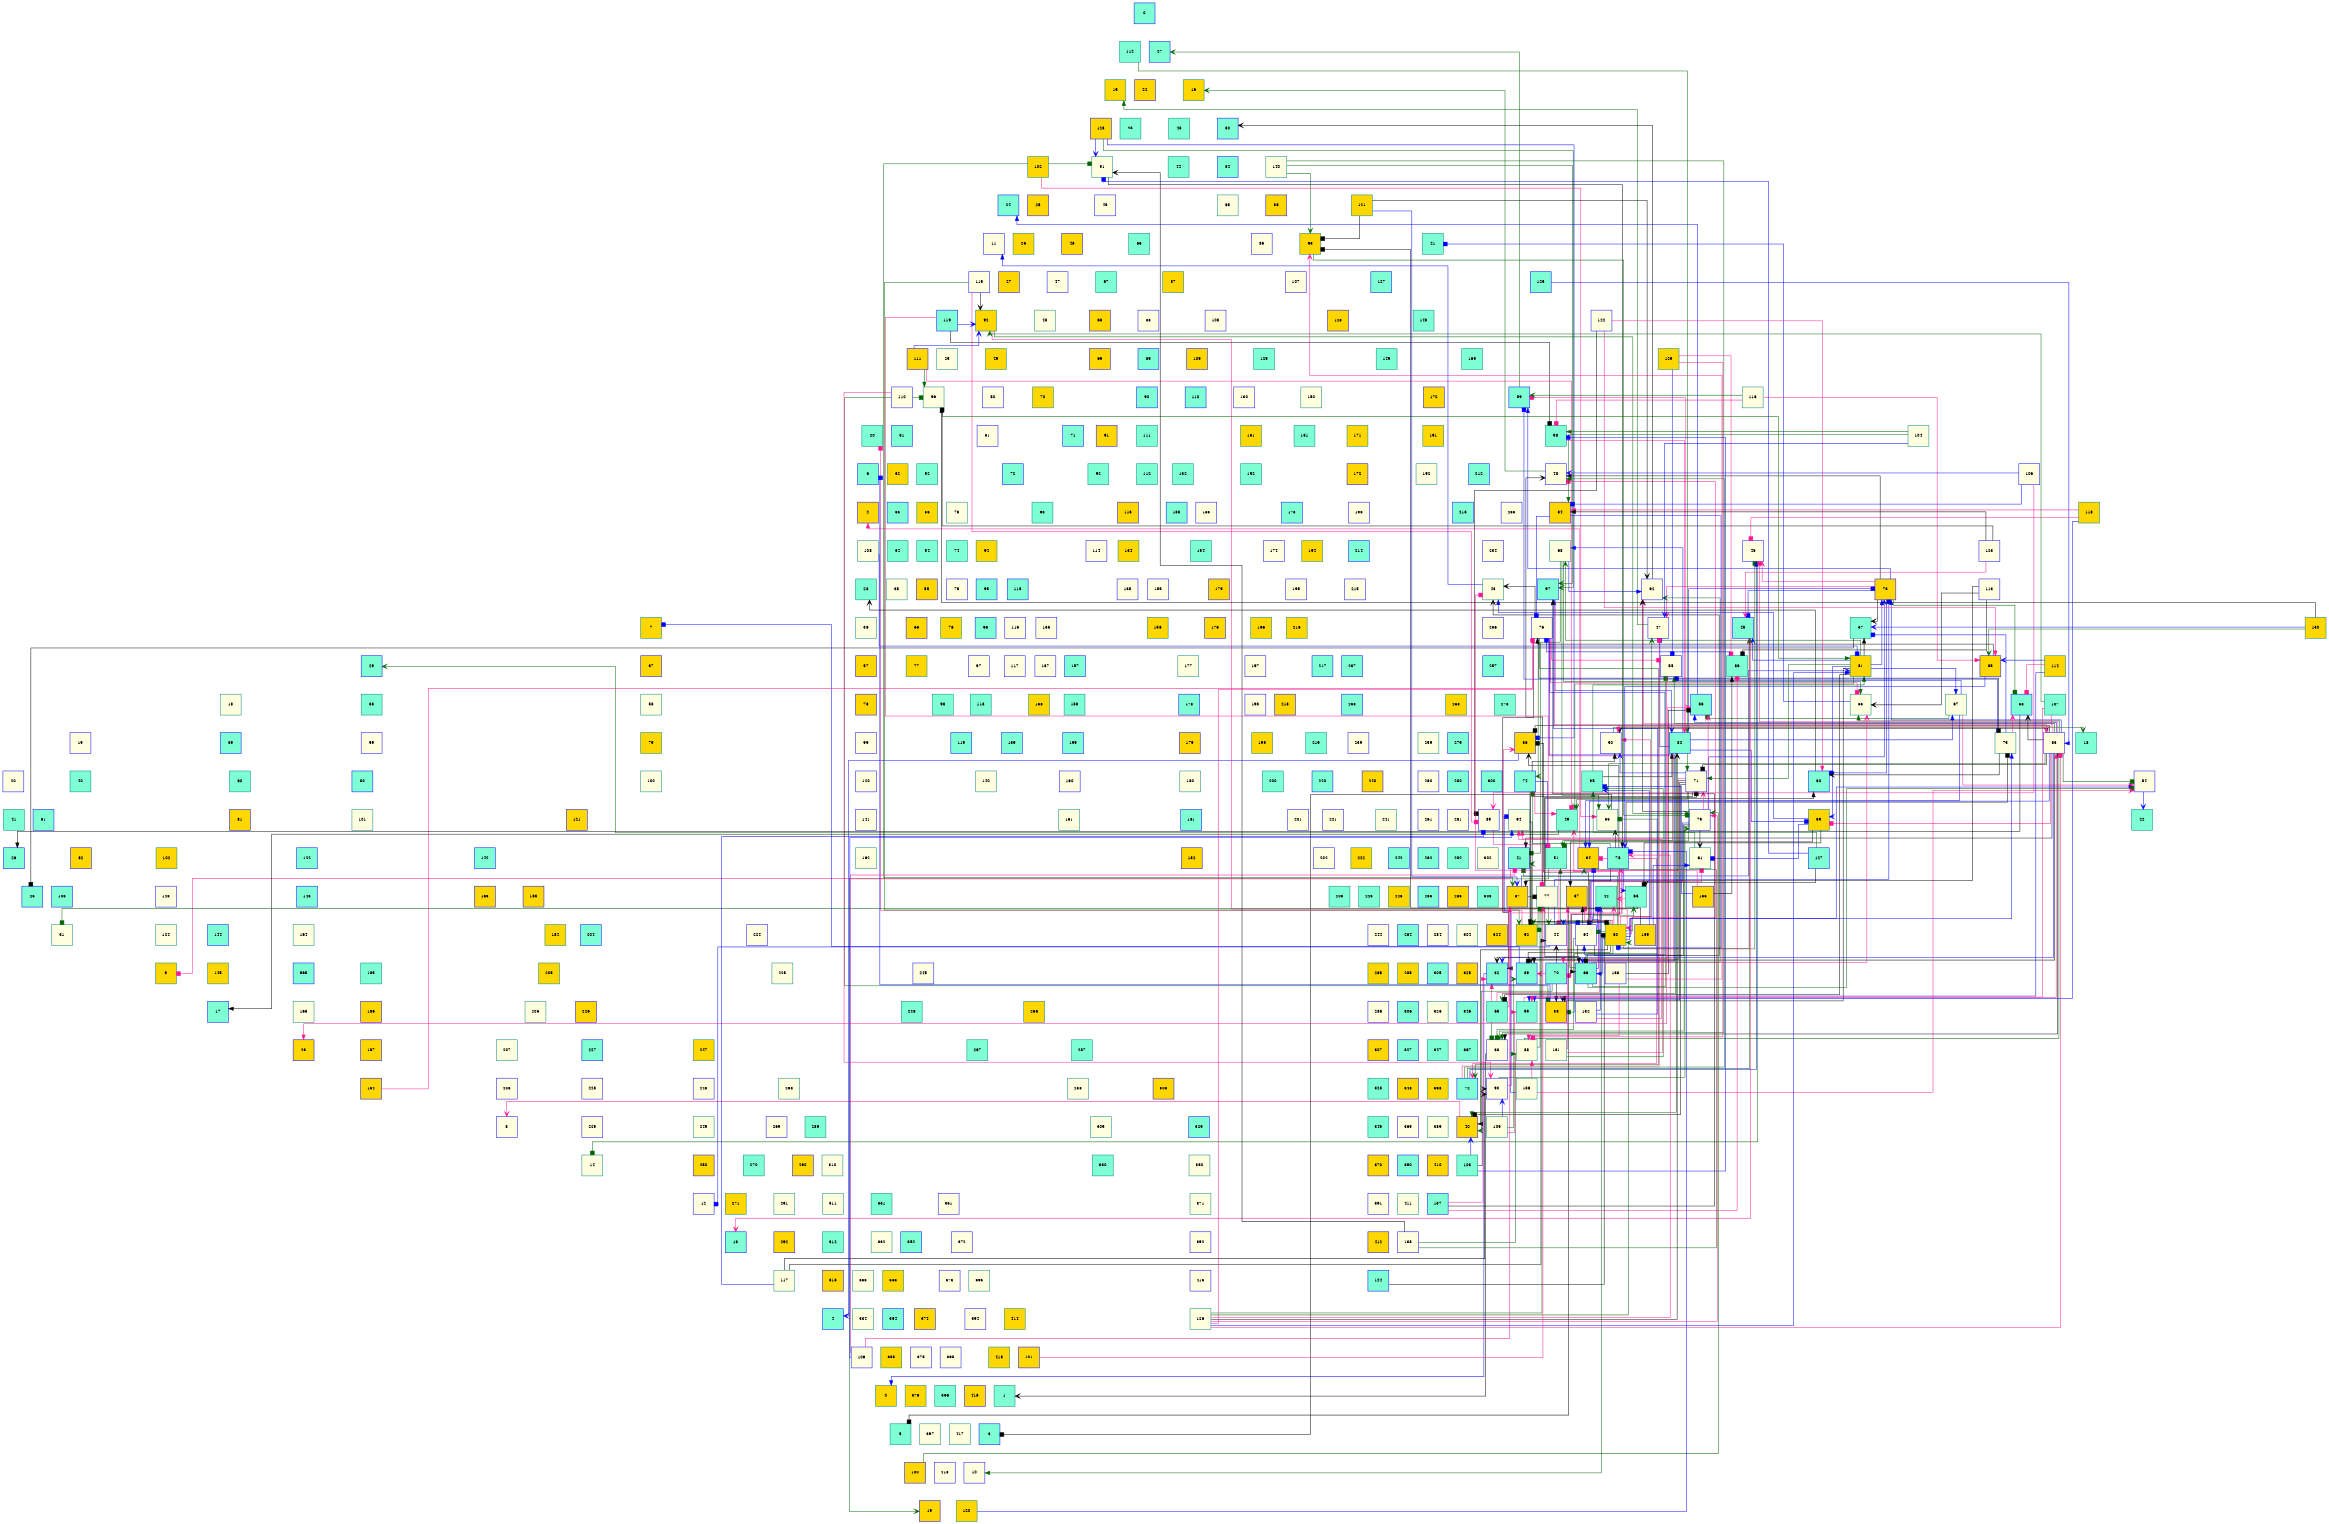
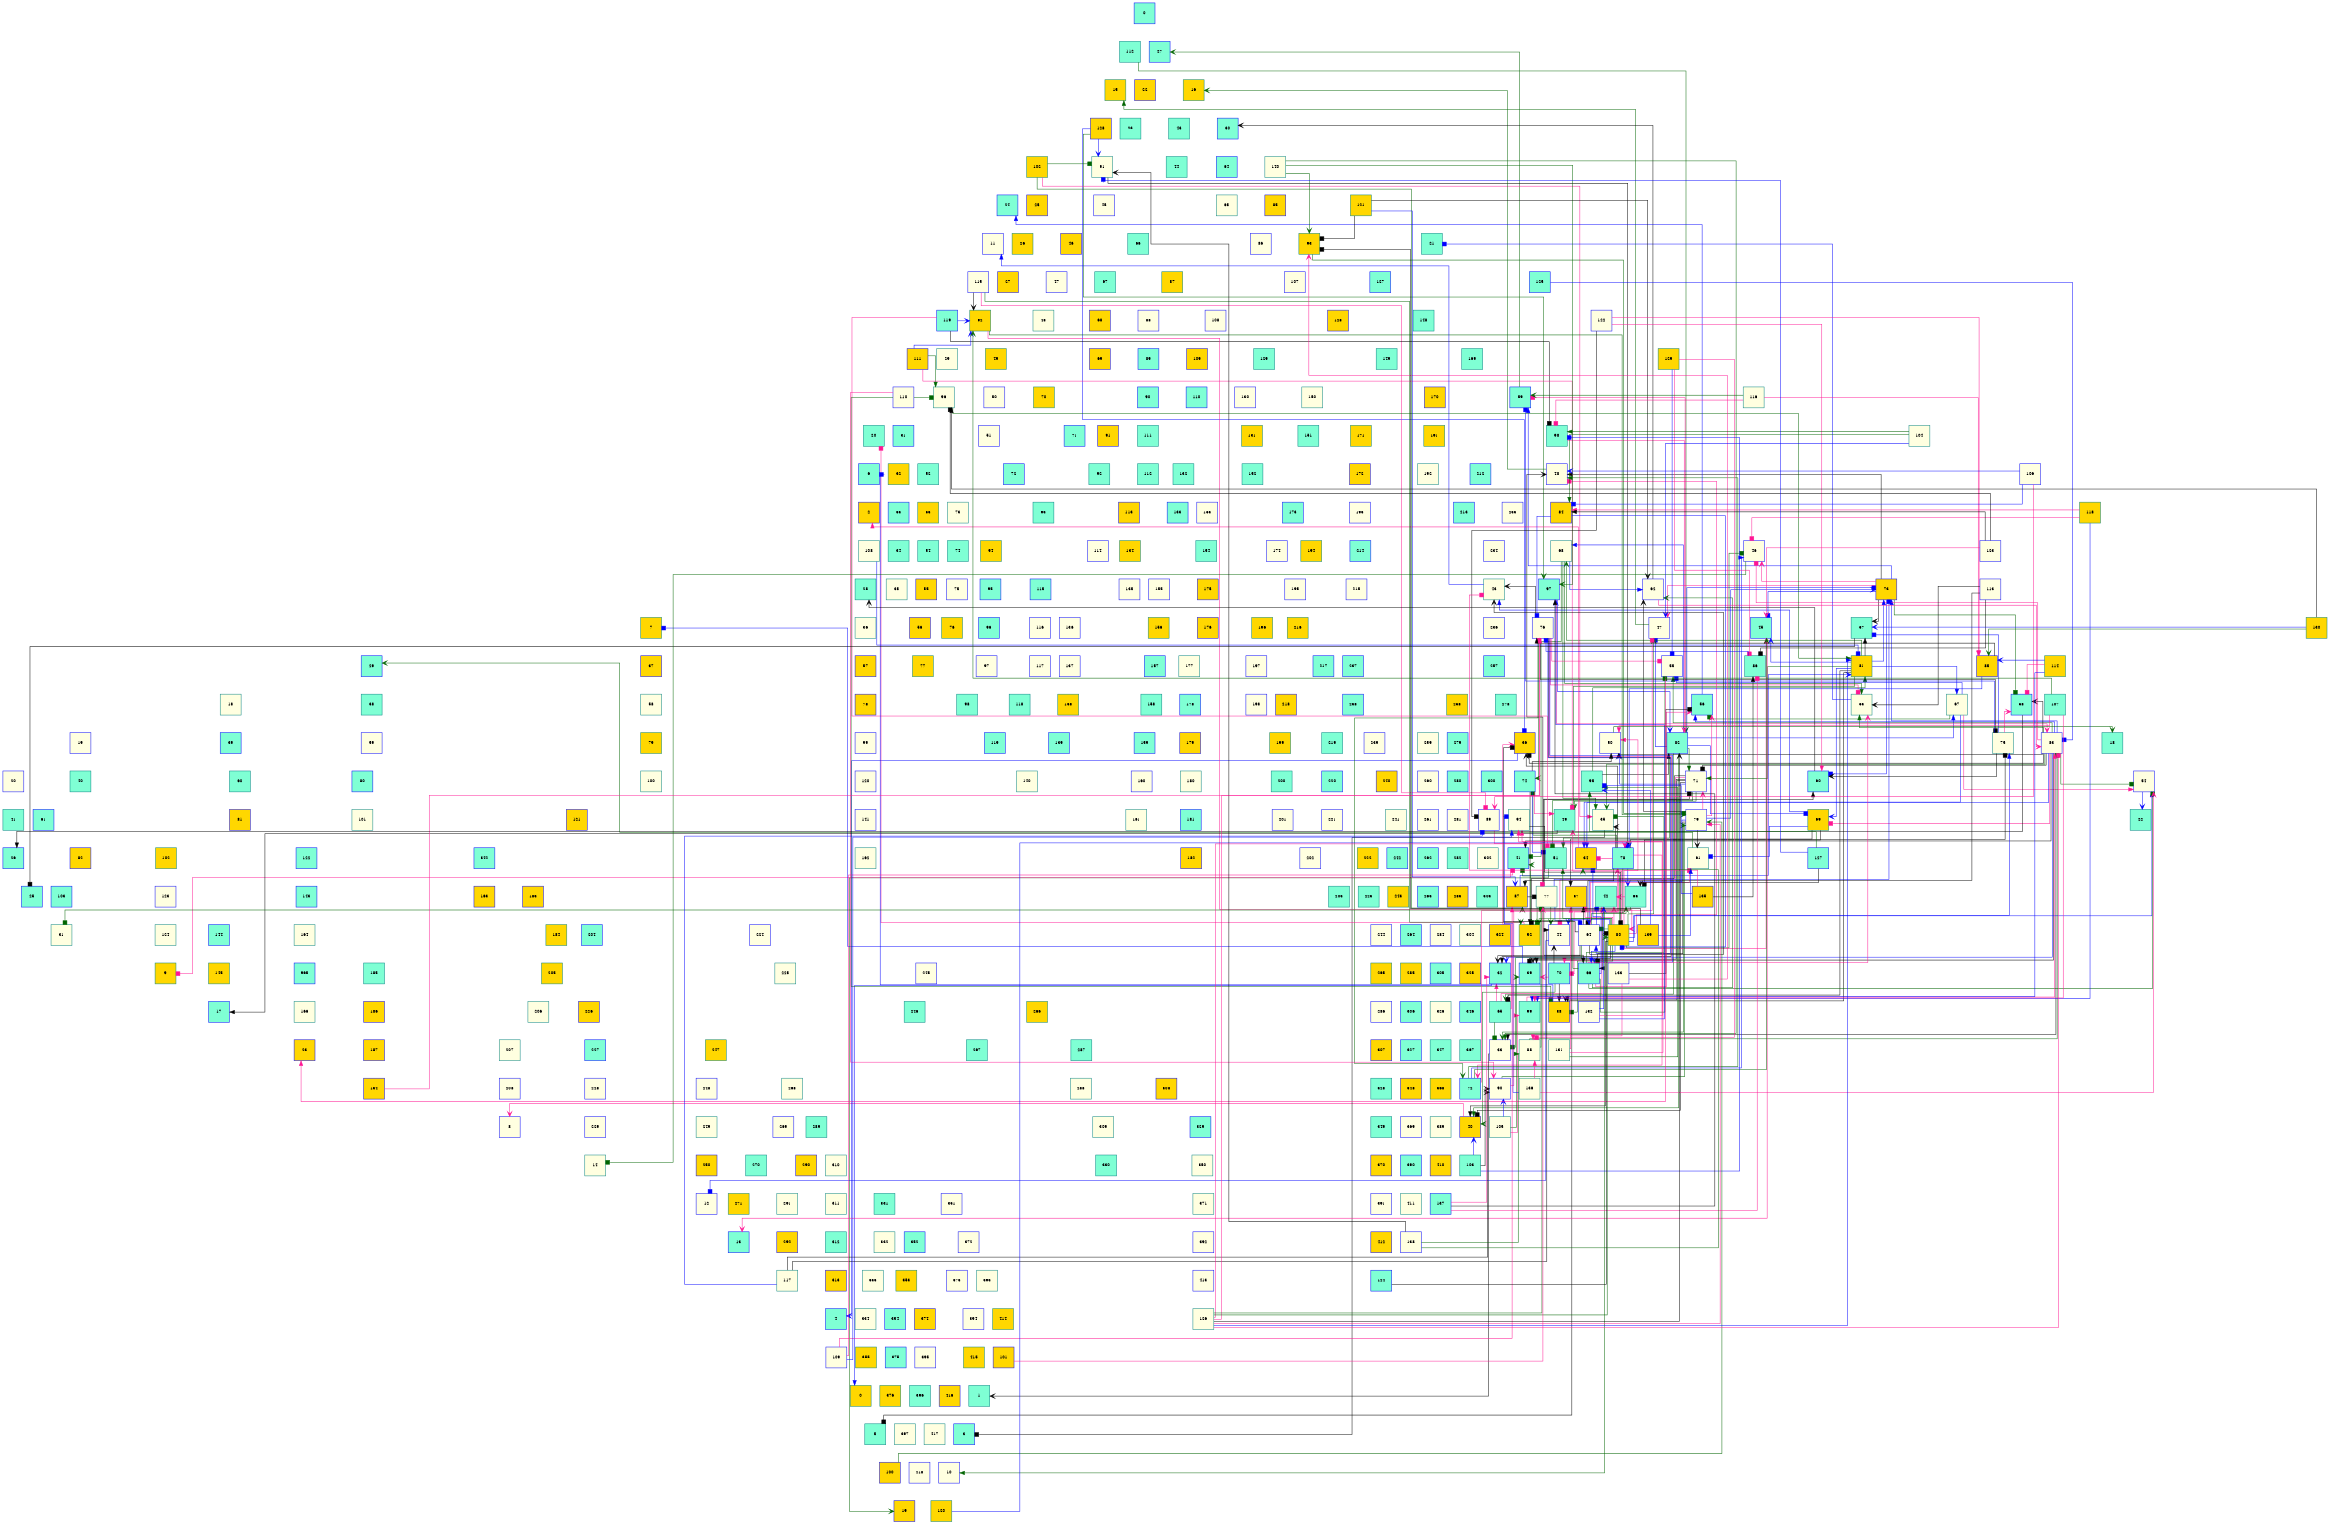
edge "125" -> "83": arrowhead normal -> box
edge "83" -> "62": reversed
node "142": label "142" -> "342"
node "375": fillcolor lightyellow -> aquamarine
